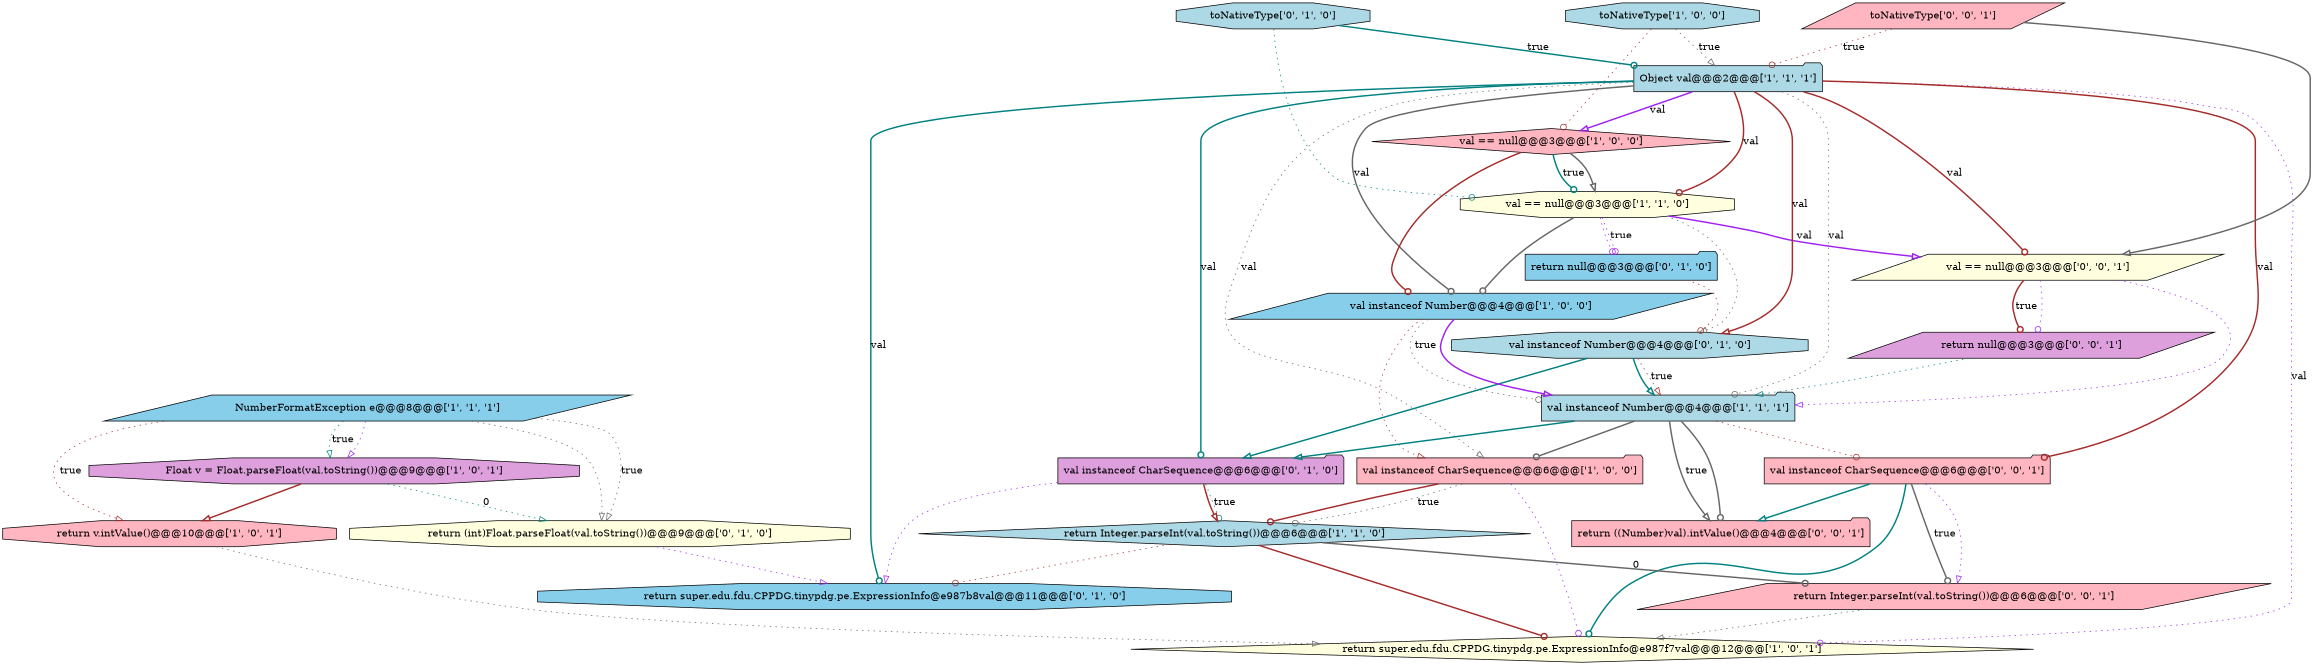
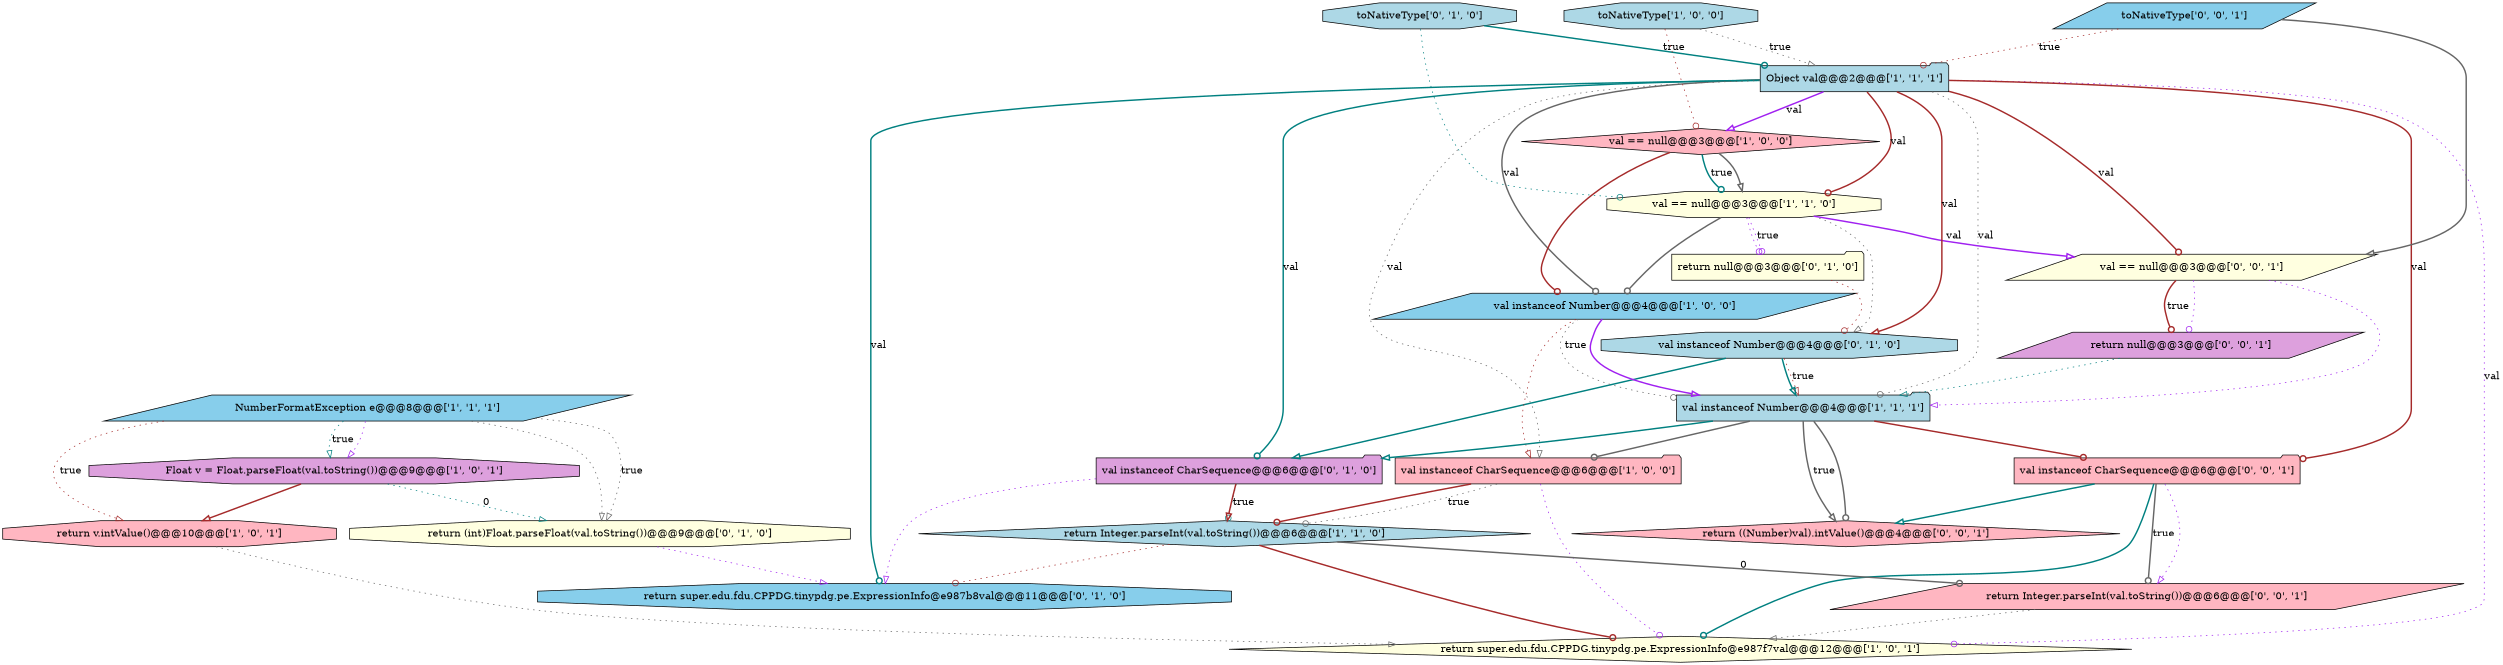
node "toNativeType['0', '0', '1']": fillcolor lightpink -> skyblue
node "return null@@@3@@@['0', '1', '0']": fillcolor skyblue -> lightyellow
edge "val instanceof Number@@@4@@@['1', '1', '1']" -> "val instanceof CharSequence@@@6@@@['0', '0', '1']": style dotted -> bold
node "return ((Number)val).intValue()@@@4@@@['0', '0', '1']": shape folder -> diamond
